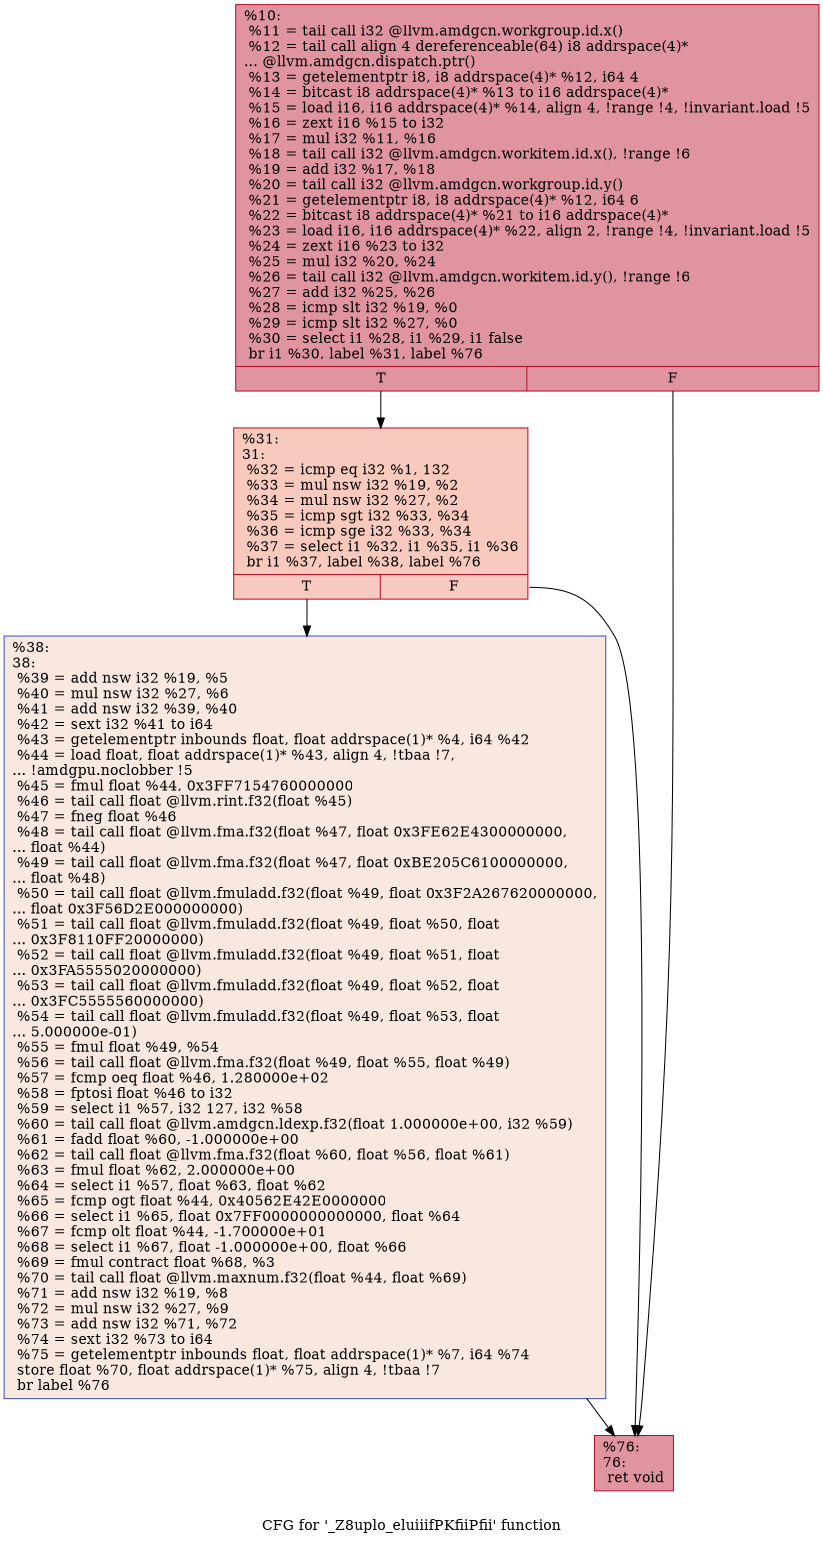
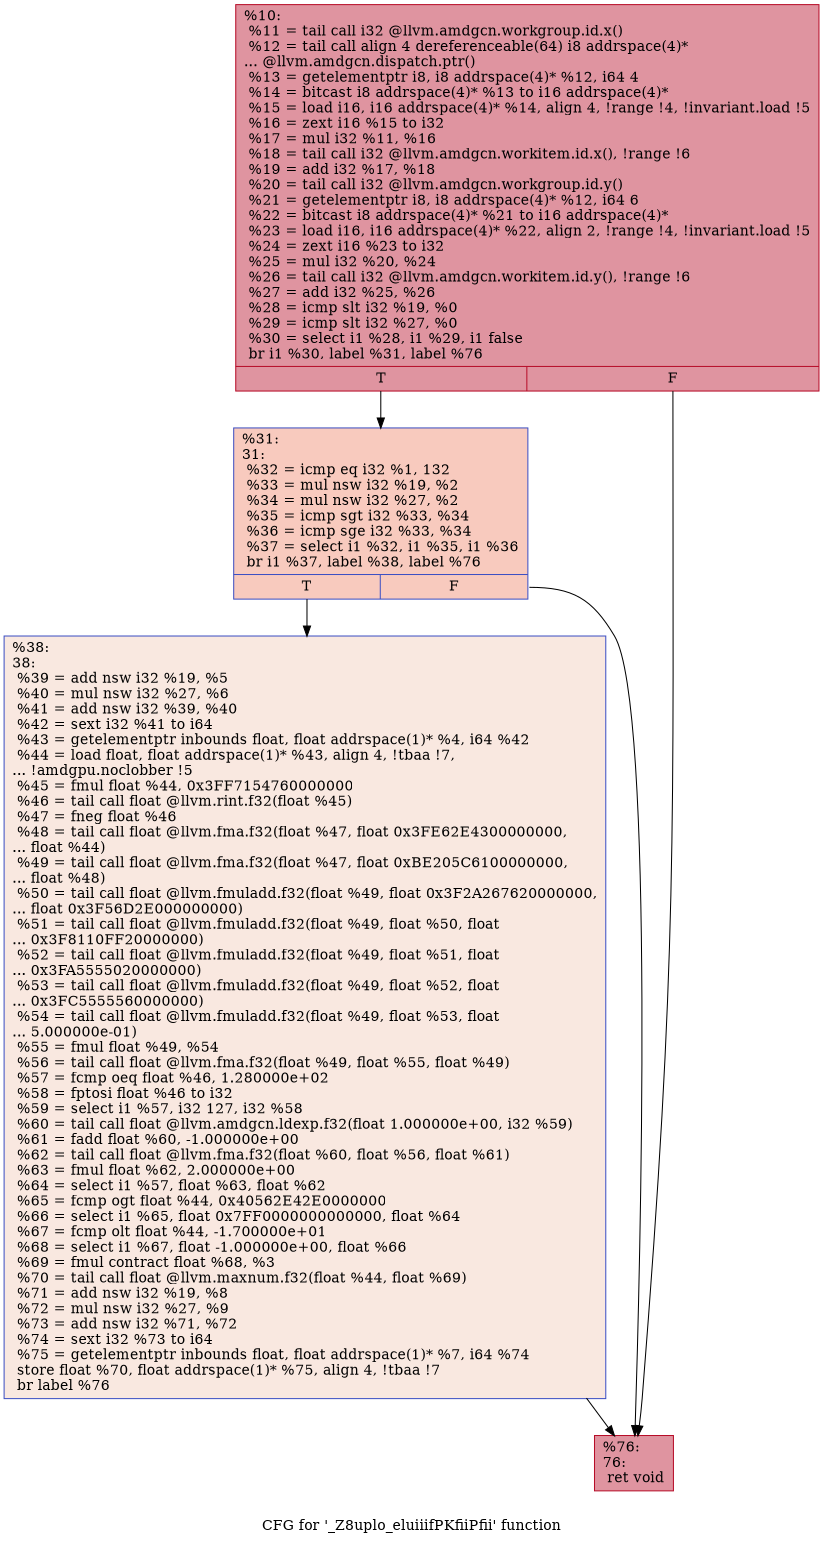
node "%31:": color #b70d28ff -> #3d50c3ff
